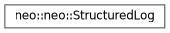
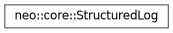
node "neo::neo::StructuredLog": label "neo::neo::StructuredLog" -> "neo::core::StructuredLog"
